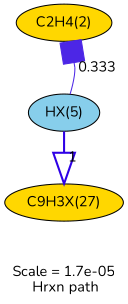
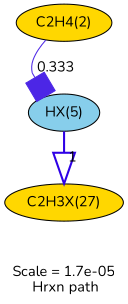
edge "HX(5)" -> "C2H4(2)": reversed
node "C9H3X(27)": label "C9H3X(27)" -> "C2H3X(27)"
